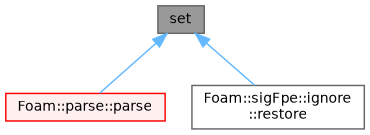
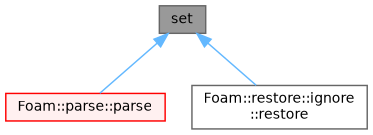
node "Foam::sigFpe::ignore ::restore": label "Foam::sigFpe::ignore ::restore" -> "Foam::restore::ignore ::restore"
